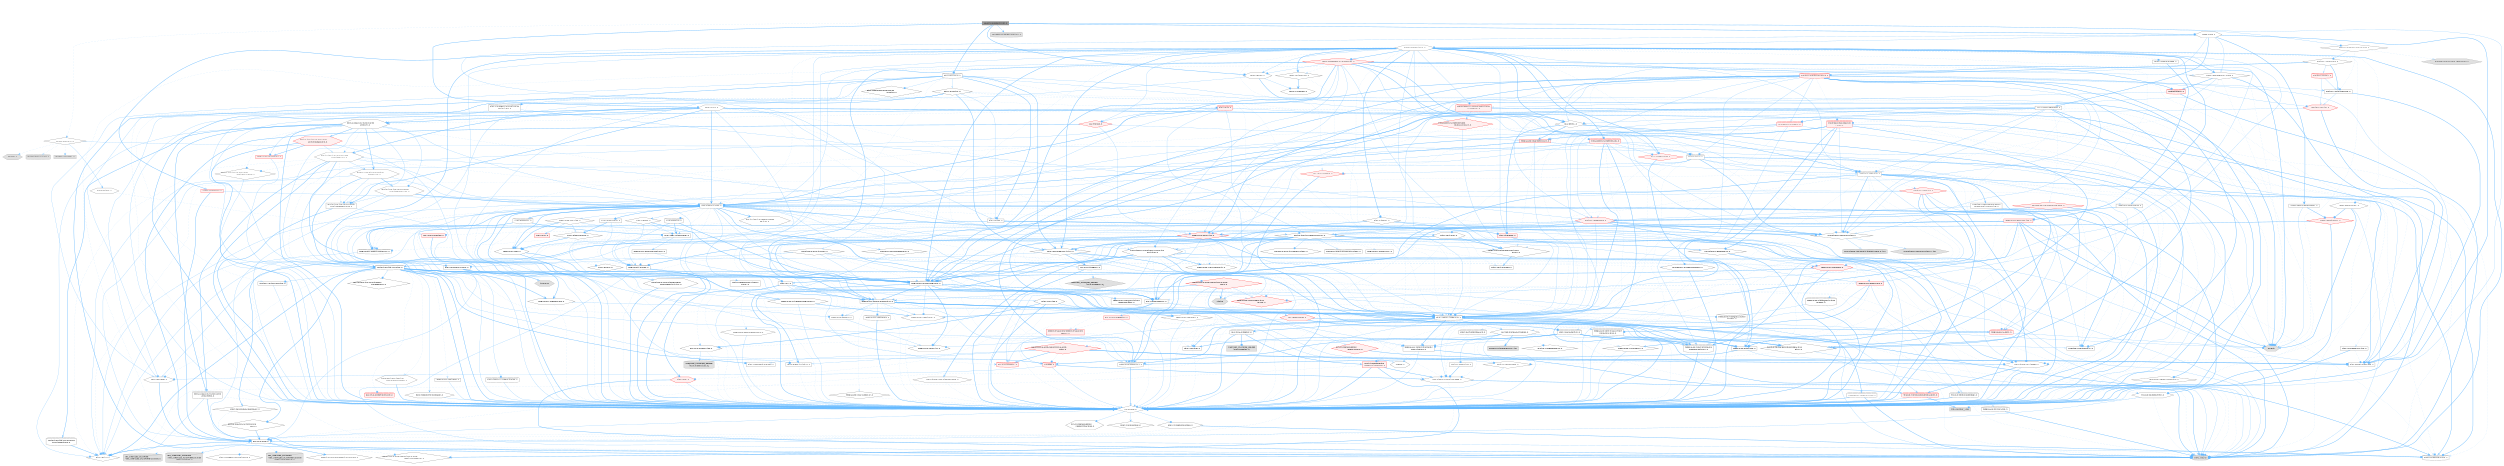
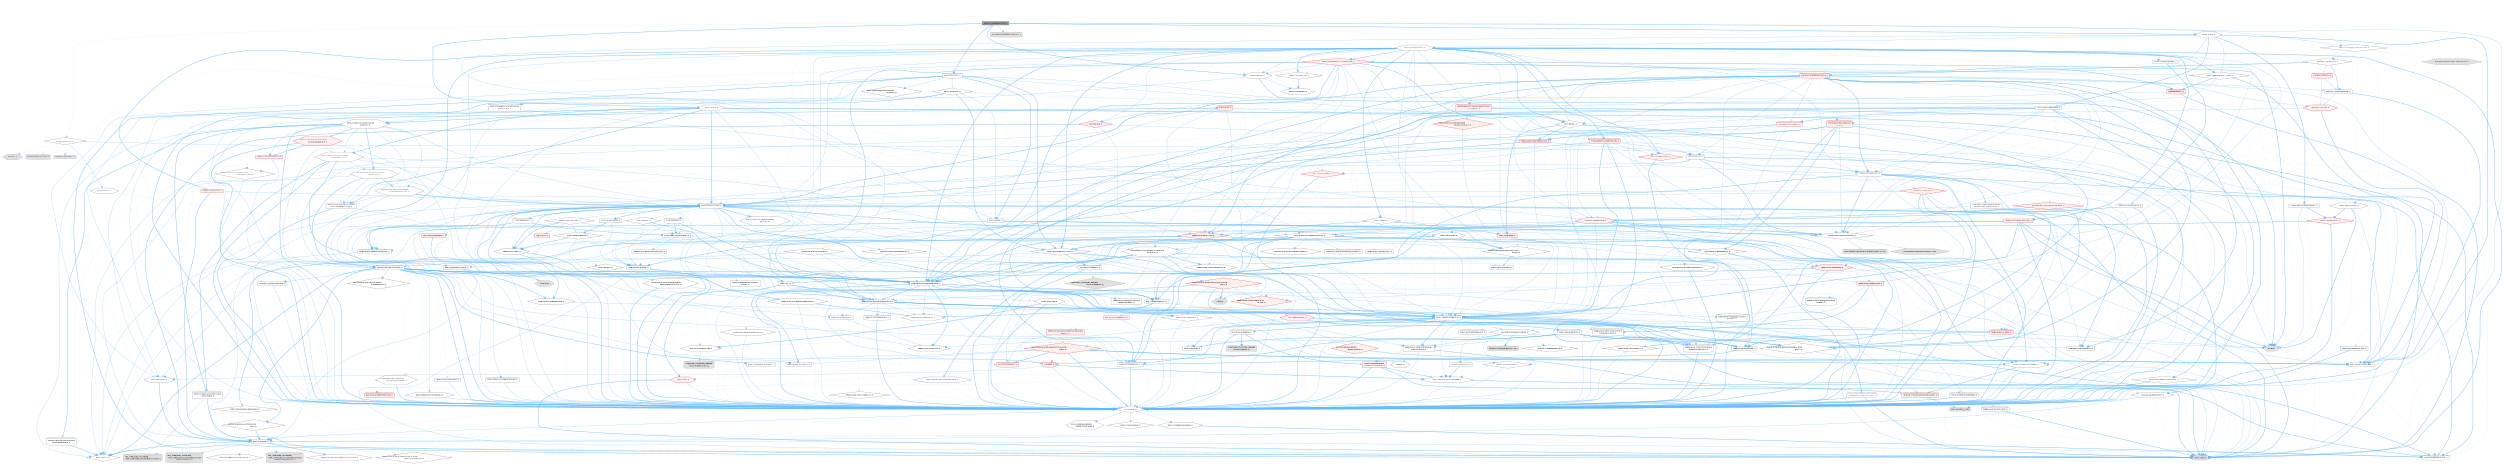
edge "Async/Fundamental/Scheduler.h" -> "Logging/LogMacros.h": now "UObject/UObjectGlobals.h" -> "Logging/LogMacros.h"
edge "Misc/ReverseIterate.h" -> "CoreTypes.h": now "GenericPlatform/GenericPlatform Misc.h" -> "CoreTypes.h"
edge "ProfilingDebugging /CpuProfilerTrace.h" -> "GenericPlatform/GenericPlatform CompilerPreSetup.h": now "ProfilingDebugging /CpuProfilerTrace.h" -> "PreprocessorHelpers.h"
